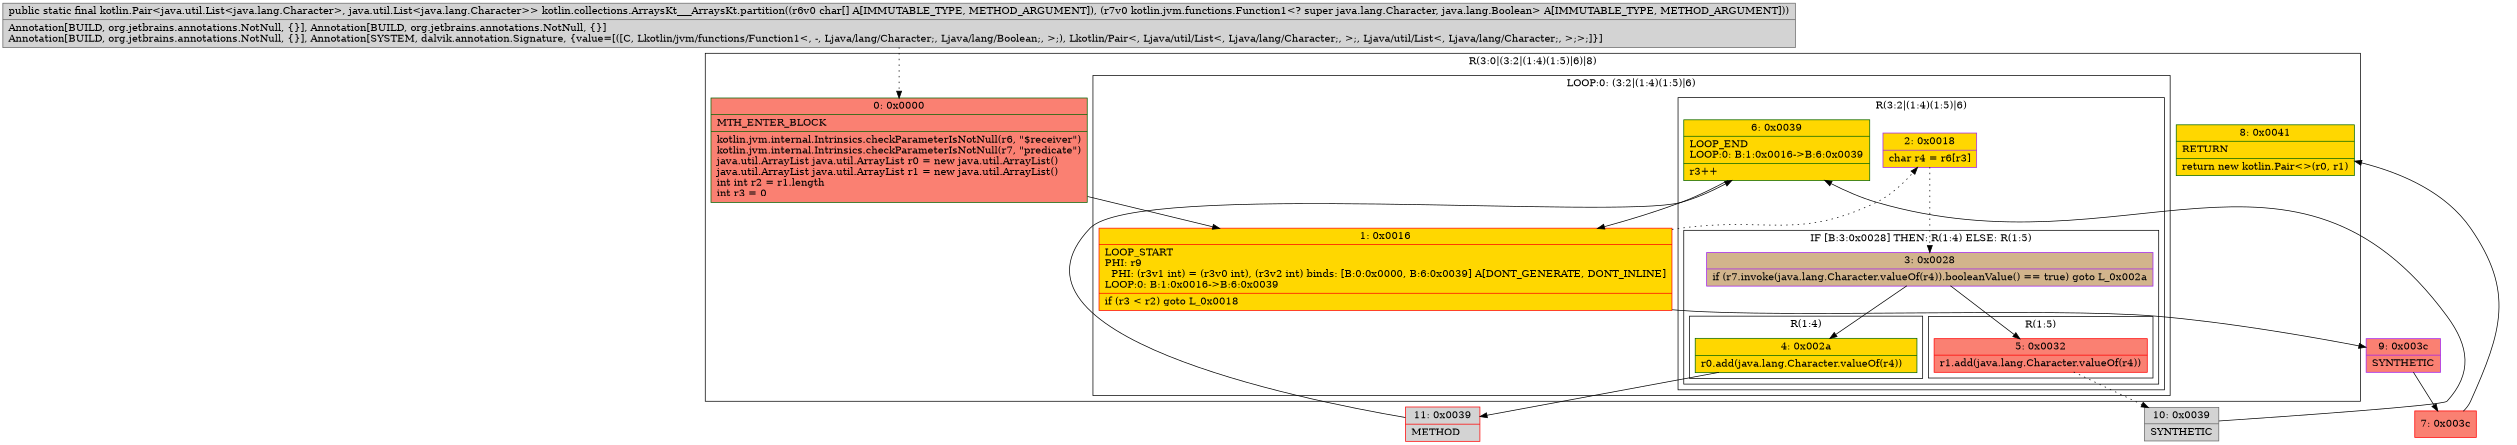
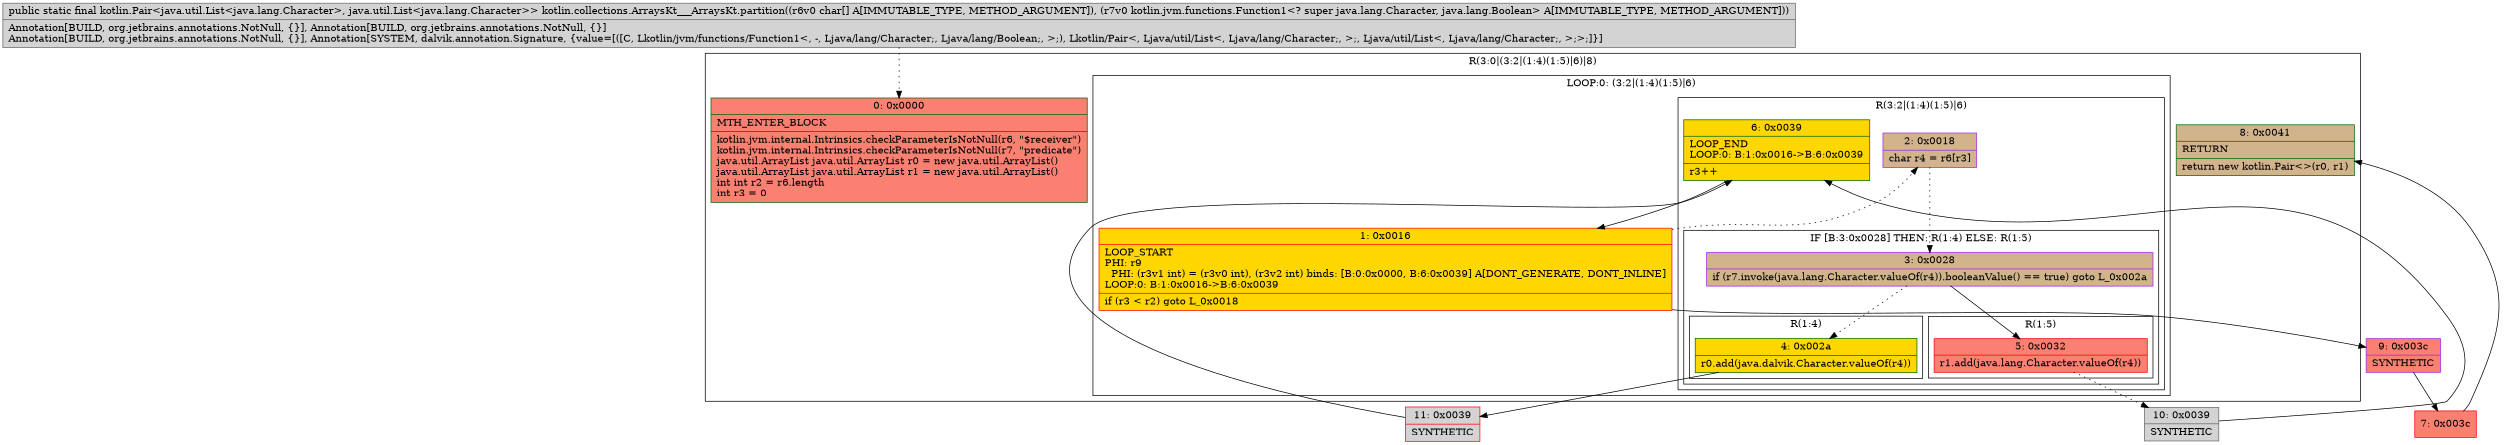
node "2: 0x0018": fillcolor gold -> tan
node "8: 0x0041": fillcolor gold -> tan
node "0: 0x0000": text "int int r2 = r1.length" -> "int int r2 = r6.length"
edge "0: 0x0000" -> "1: 0x0016": removed
edge "3: 0x0028" -> "4: 0x002a": style solid -> dotted
node "4: 0x002a": text "r0.add(java.lang.Character.valueOf(r4))" -> "r0.add(java.dalvik.Character.valueOf(r4))"
node "11: 0x0039": text "METHOD" -> "SYNTHETIC"
